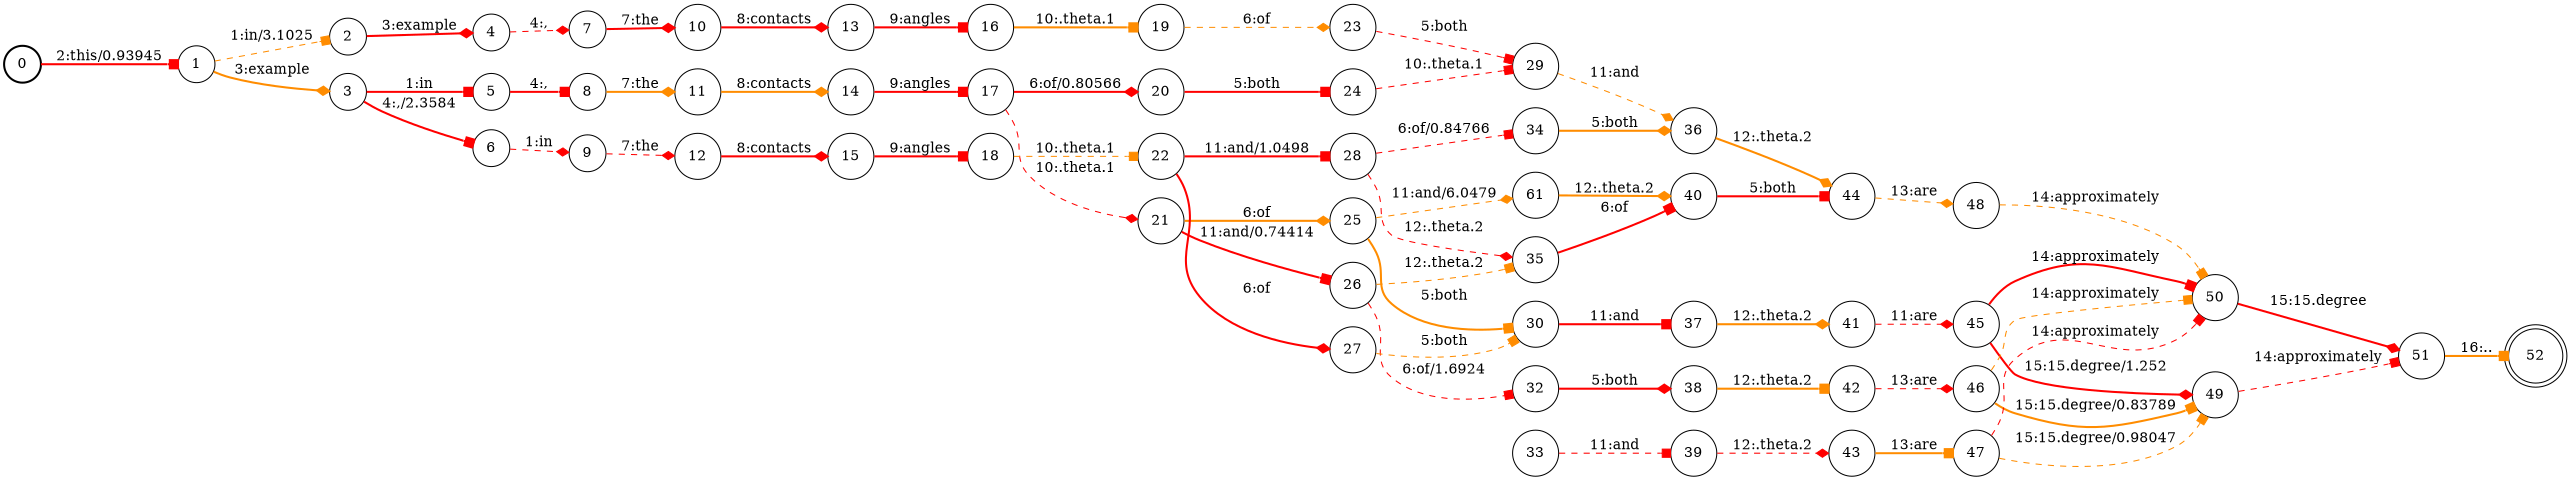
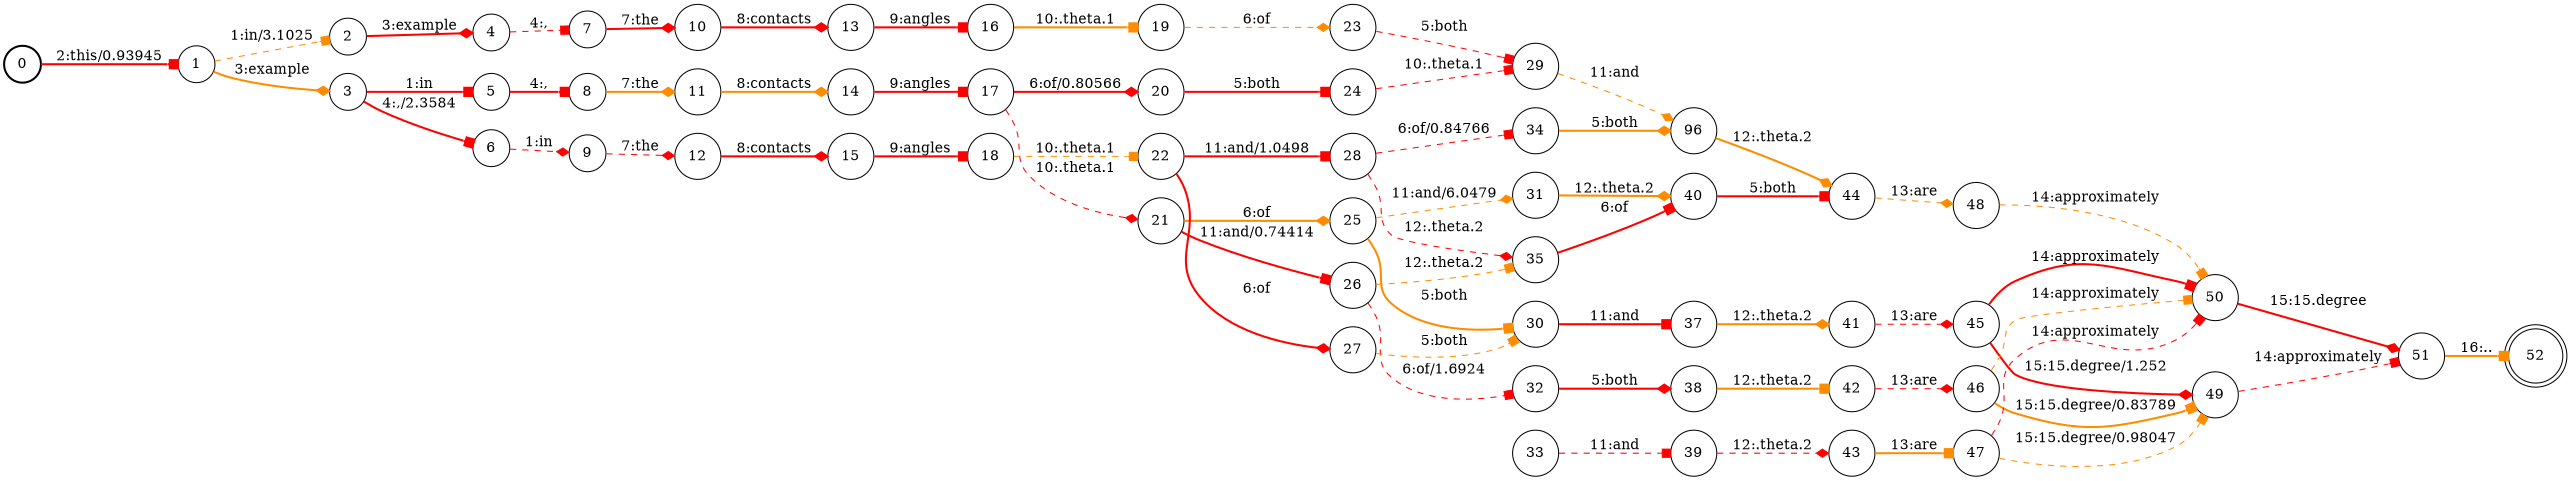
edge "4" -> "7": arrowhead diamond -> box
node "36": label "36" -> "96"
node "61": label "61" -> "31"
edge "41" -> "45": label "11:are" -> "13:are"
